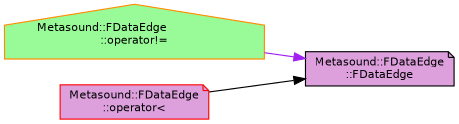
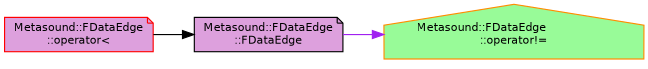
edge "Metasound::FDataEdge ::operator!=" -> "Metasound::FDataEdge ::FDataEdge": reversed
